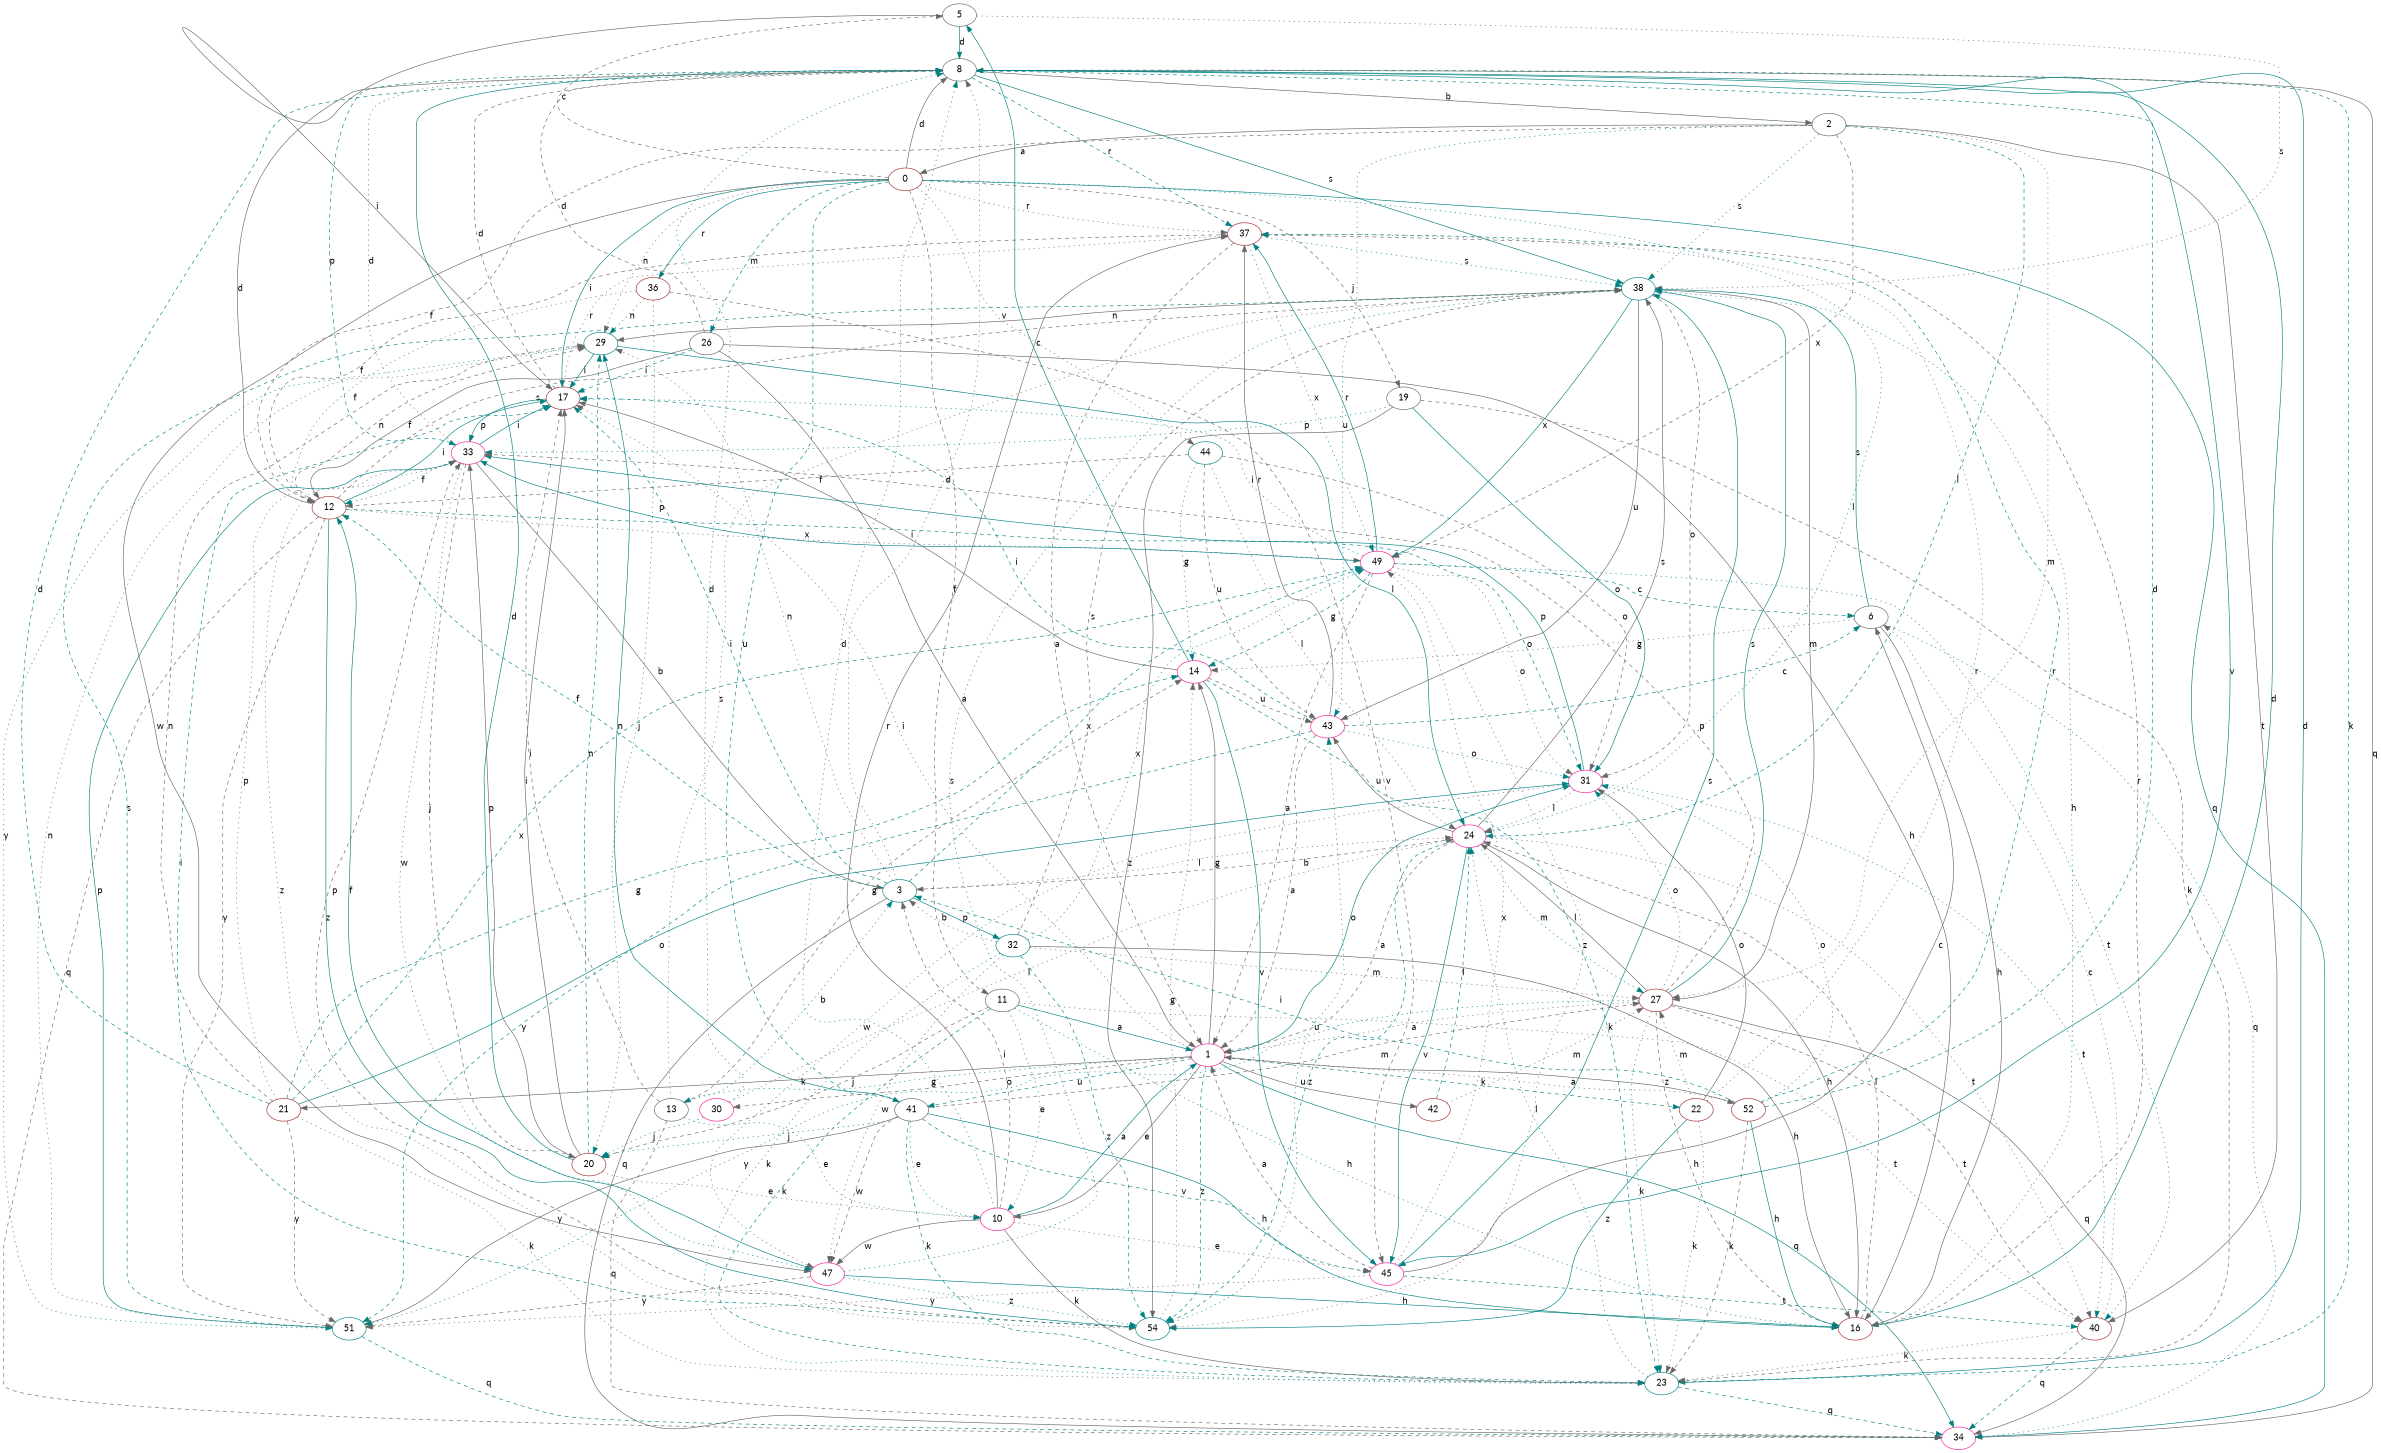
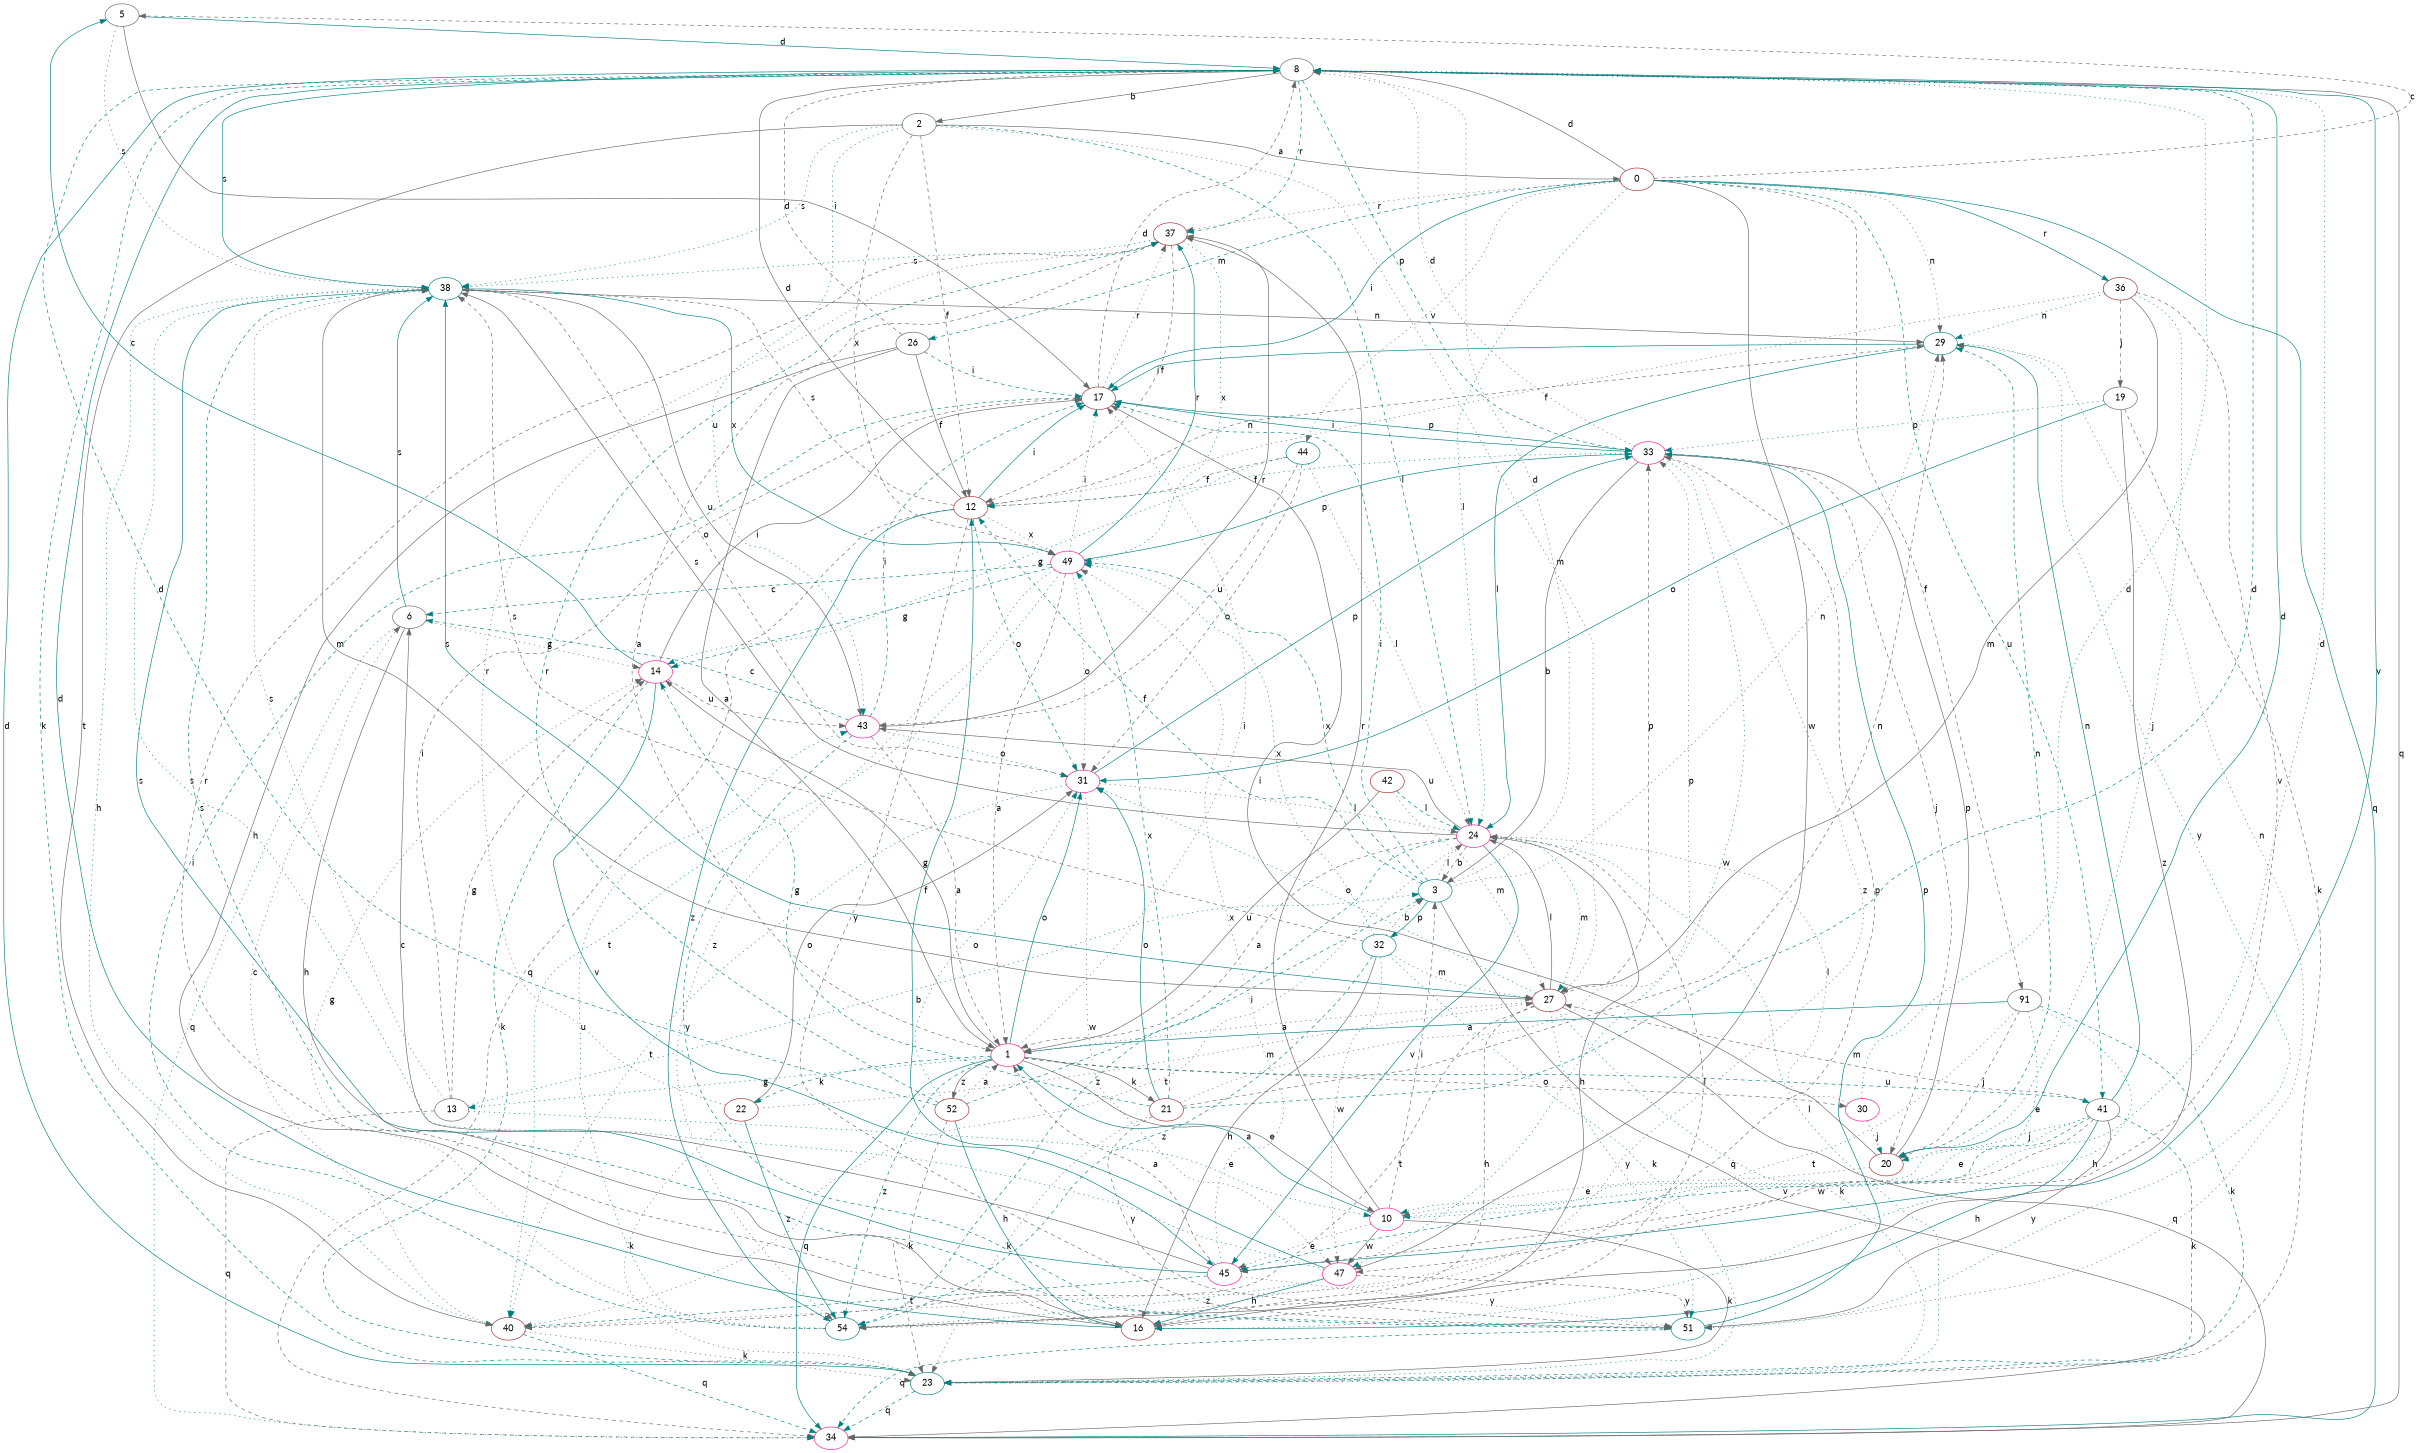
edge "0" -> "19": now "36" -> "19"
edge "36" -> "27": added, label "m"
edge "38" -> "16": now "38" -> "40"
node "11": label "11" -> "91"
edge "1" -> "42": reversed
